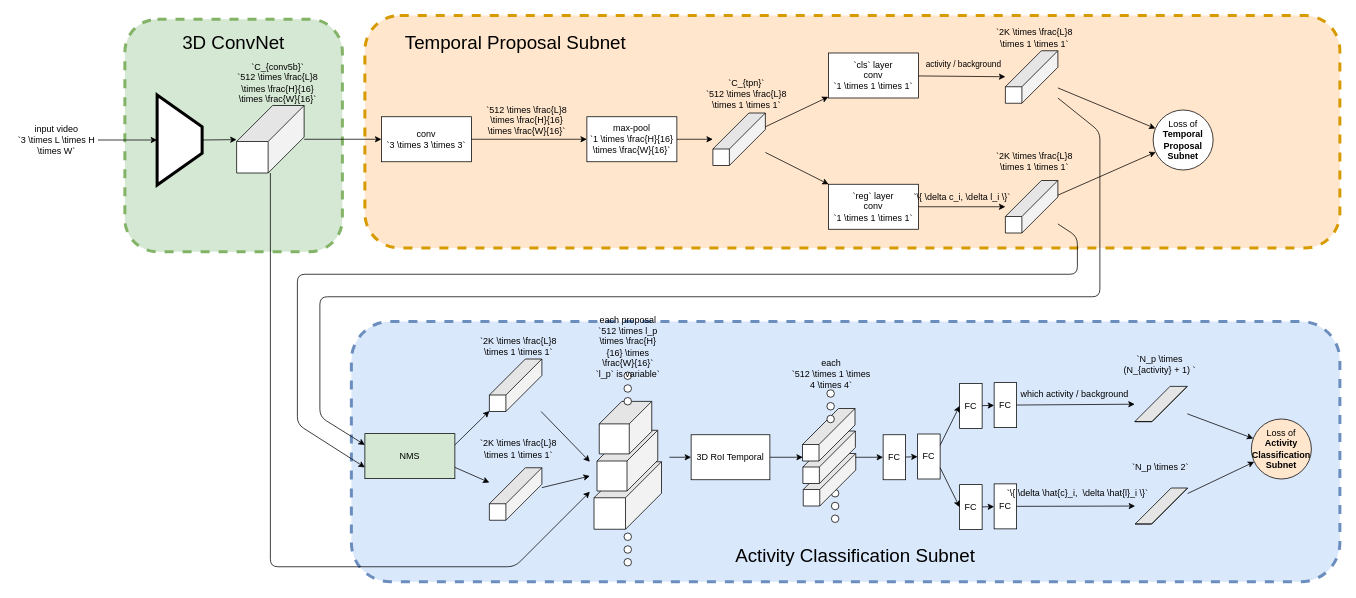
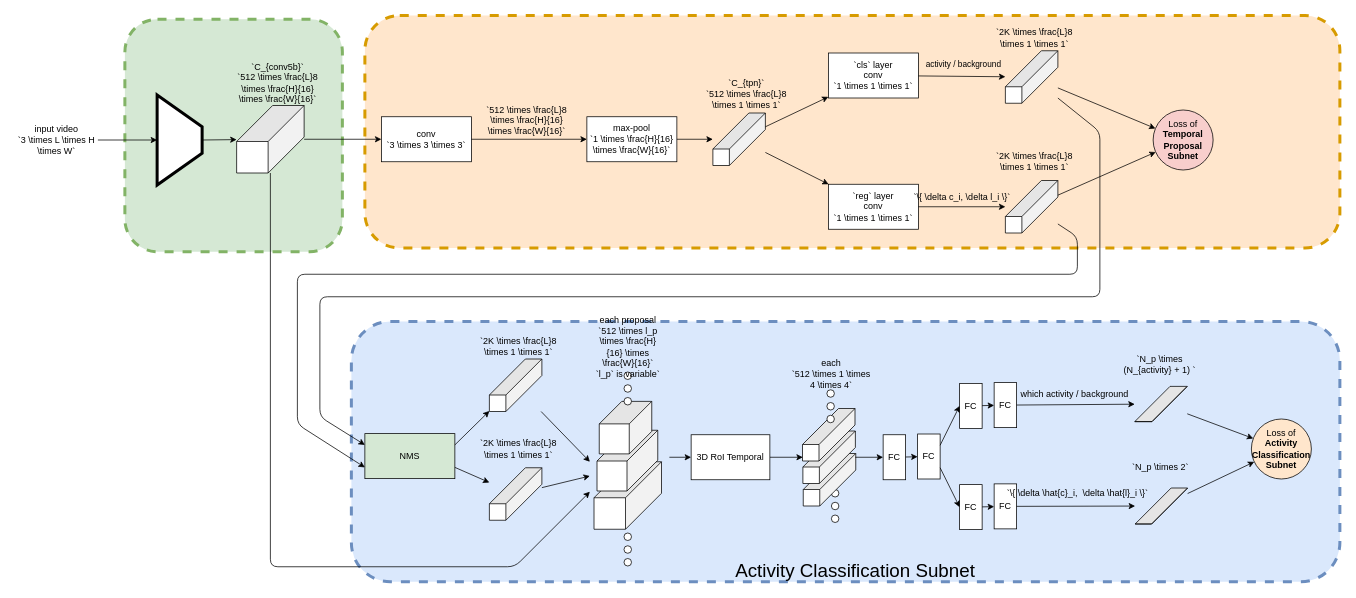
node "3D ConvNet": removed
node "Temporal Proposal Subnet": removed
node "Loss of Temporal Proposal Subnet": fillcolor #ffffff -> #f8cecc
node "Activity Classification Subnet": moved (856, 555) -> (856, 570)
